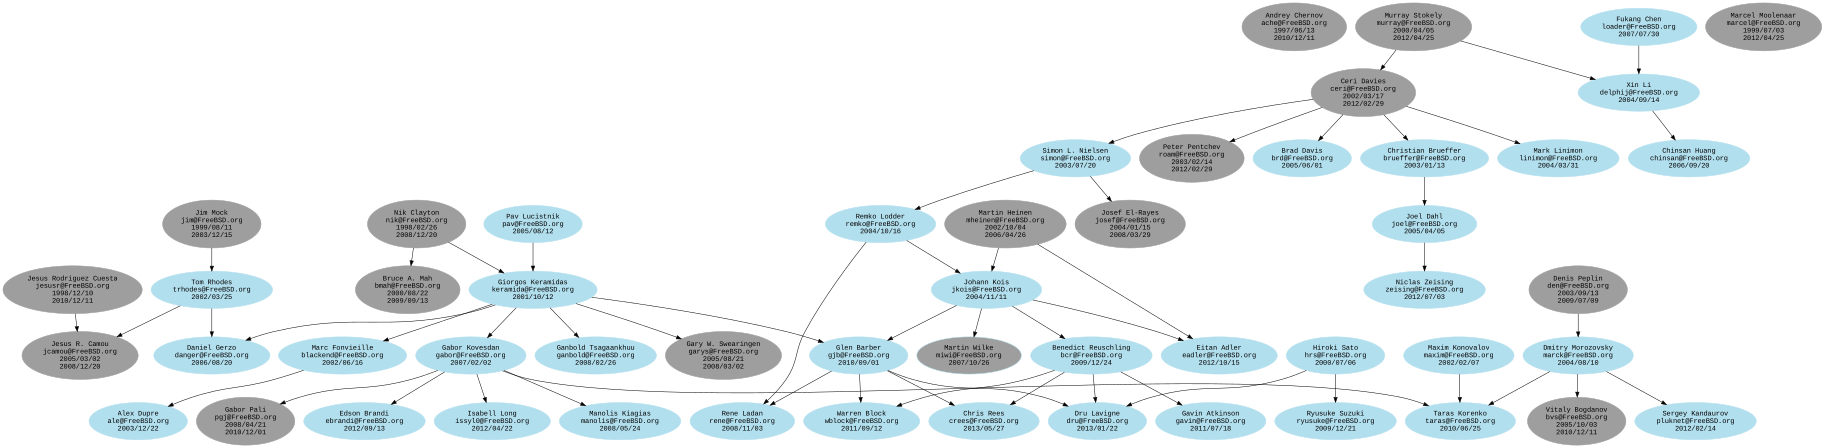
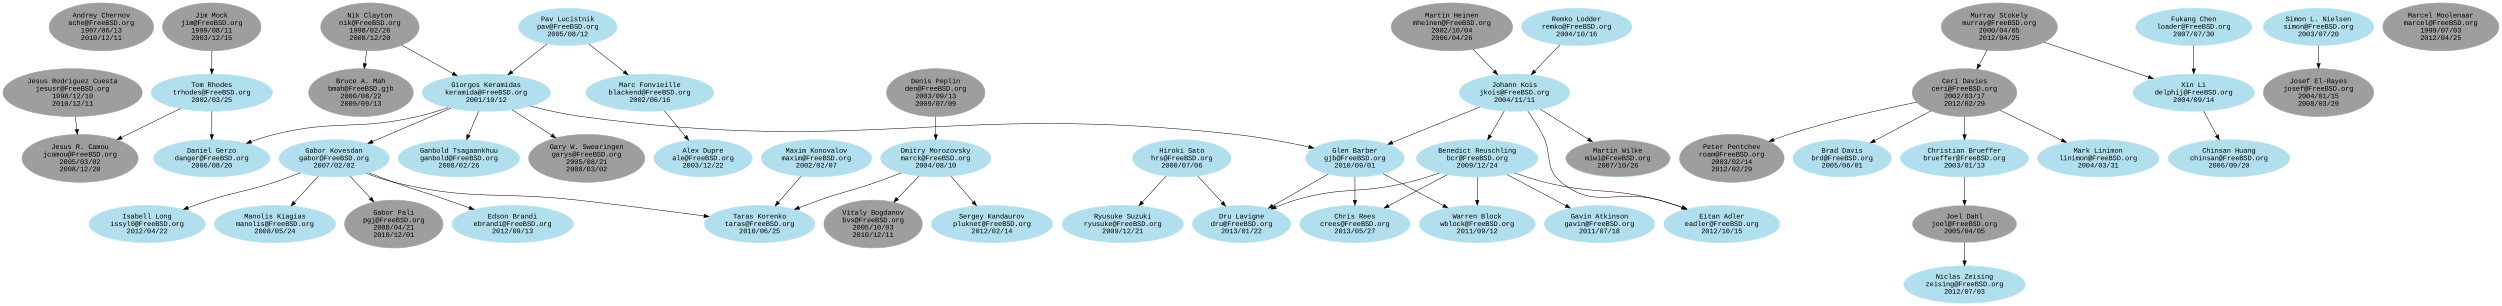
edge "Ceri Davies ceri@FreeBSD.org 2002/03/17 2012/02/29" -> "Simon L. Nielsen simon@FreeBSD.org 2003/07/20": removed
edge "Simon L. Nielsen simon@FreeBSD.org 2003/07/20" -> "Remko Lodder remko@FreeBSD.org 2004/10/16": removed
node "Joel Dahl joel@FreeBSD.org 2005/04/05": fillcolor lightblue2 -> grey62
node "Bruce A. Mah bmah@FreeBSD.org 2000/08/22 2009/09/13": label "Bruce A. Mah bmah@FreeBSD.org 2000/08/22 2009/09/13" -> "Bruce A. Mah bmah@FreeBSD.gjb 2000/08/22 2009/09/13"
edge "Martin Heinen mheinen@FreeBSD.org 2002/10/04 2006/04/26" -> "Eitan Adler eadler@FreeBSD.org 2012/10/15": now "Benedict Reuschling bcr@FreeBSD.org 2009/12/24" -> "Eitan Adler eadler@FreeBSD.org 2012/10/15"
edge "Giorgos Keramidas keramida@FreeBSD.org 2001/10/12" -> "Marc Fonvieille blackend@FreeBSD.org 2002/06/16": now "Pav Lucistnik pav@FreeBSD.org 2005/08/12" -> "Marc Fonvieille blackend@FreeBSD.org 2002/06/16"
node "Rene Ladan rene@FreeBSD.org 2008/11/03": removed
